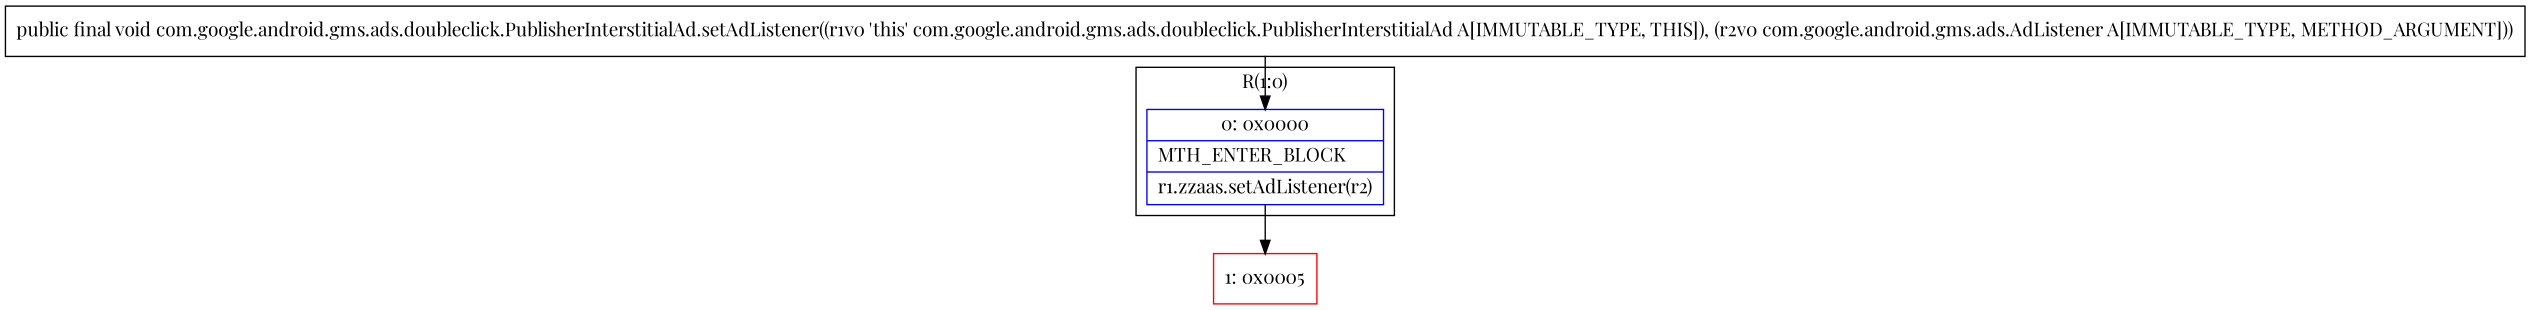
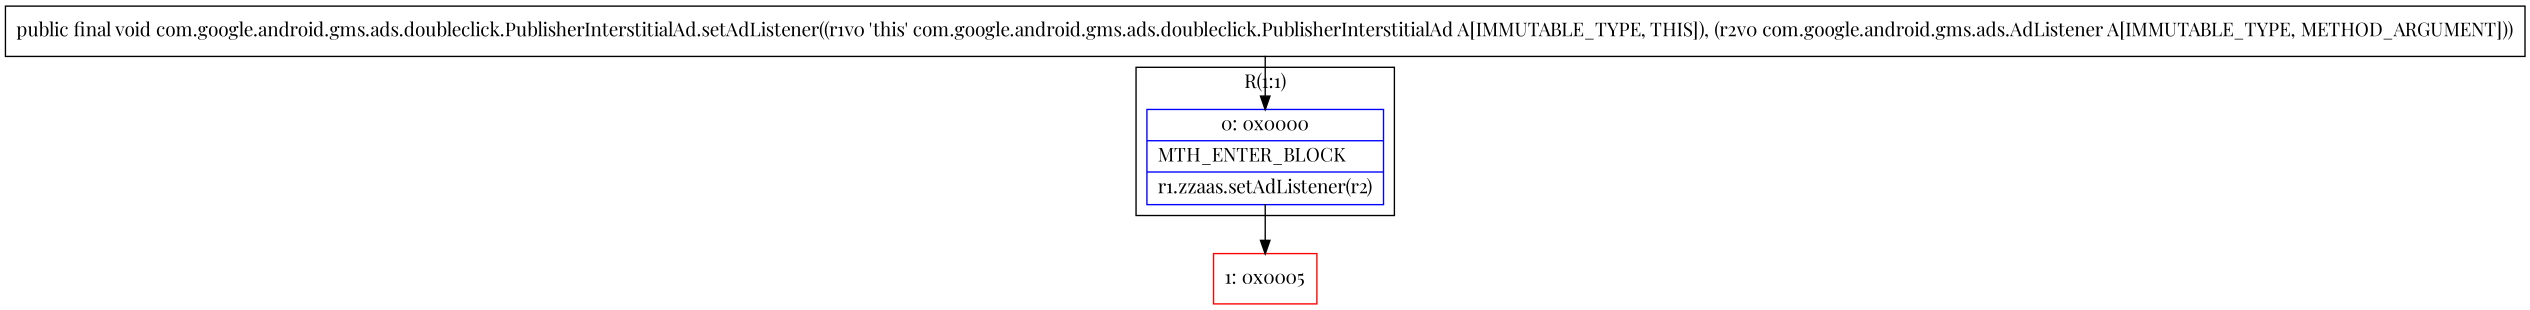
cluster "R(1:0)": label "R(1:0)" -> "R(1:1)"
